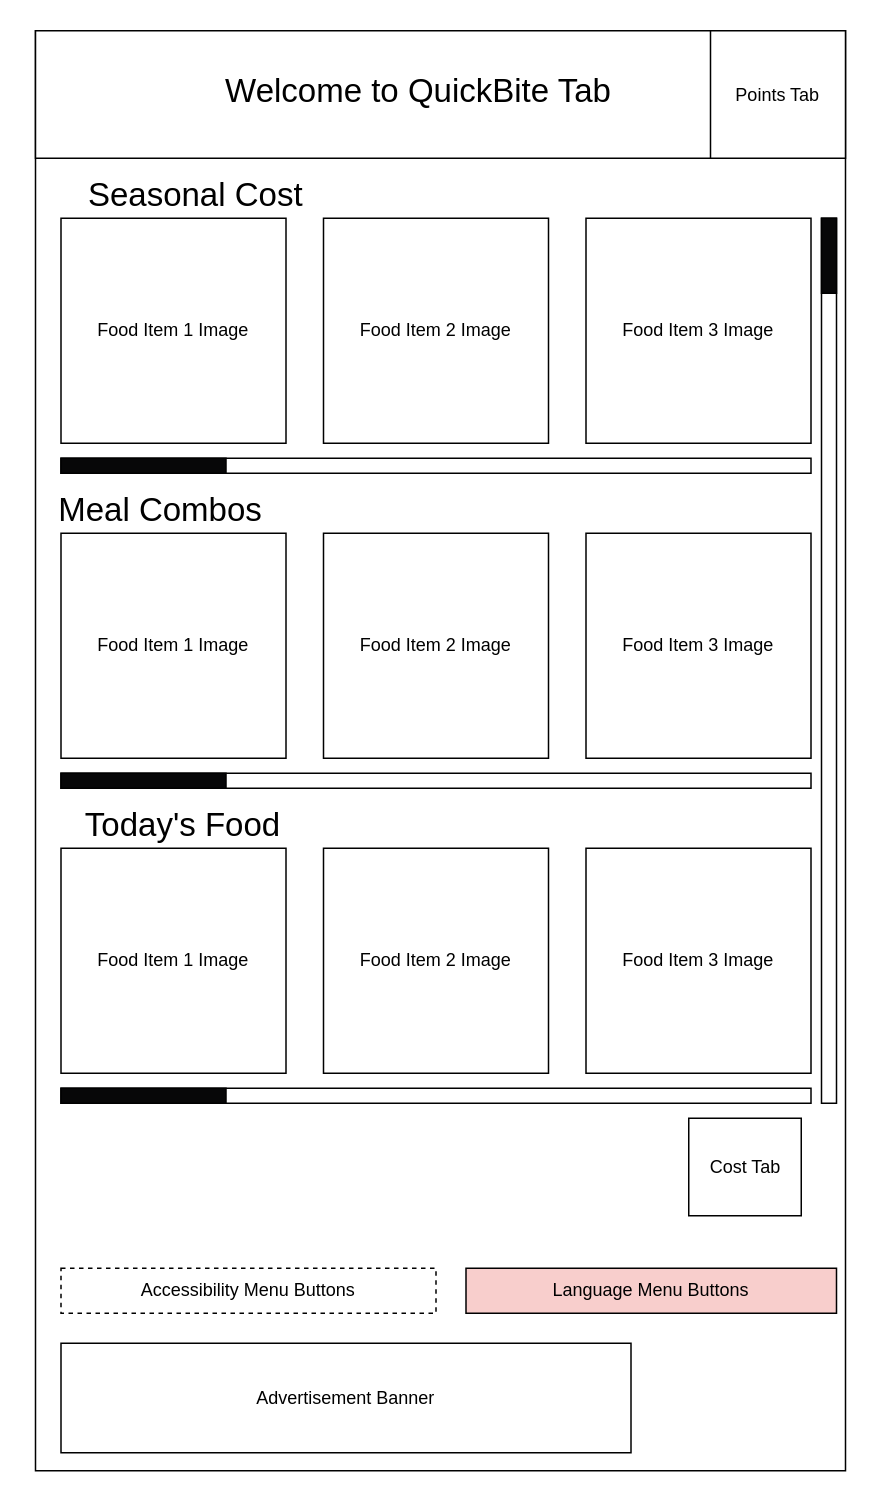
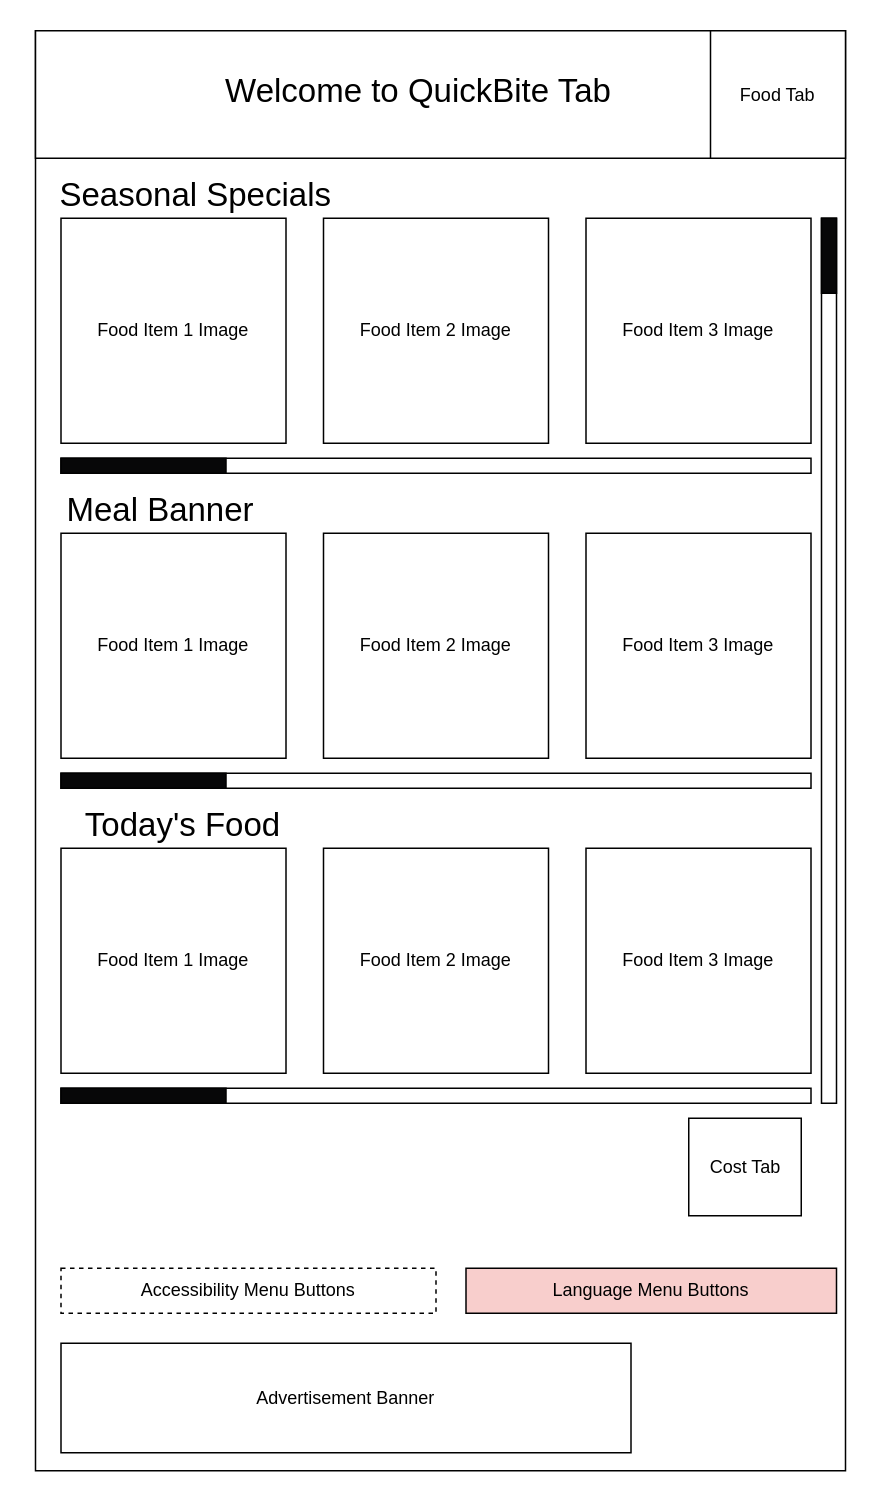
node "Points Tab": label "Points Tab" -> "Food Tab"
node "Seasonal Cost": label "Seasonal Cost" -> "Seasonal Specials"
node "Meal Combos": label "Meal Combos" -> "Meal Banner"
